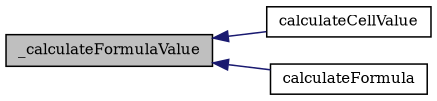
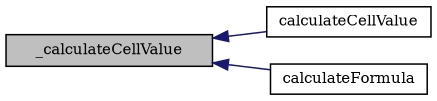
node "_calculateFormulaValue": label "_calculateFormulaValue" -> "_calculateCellValue"
